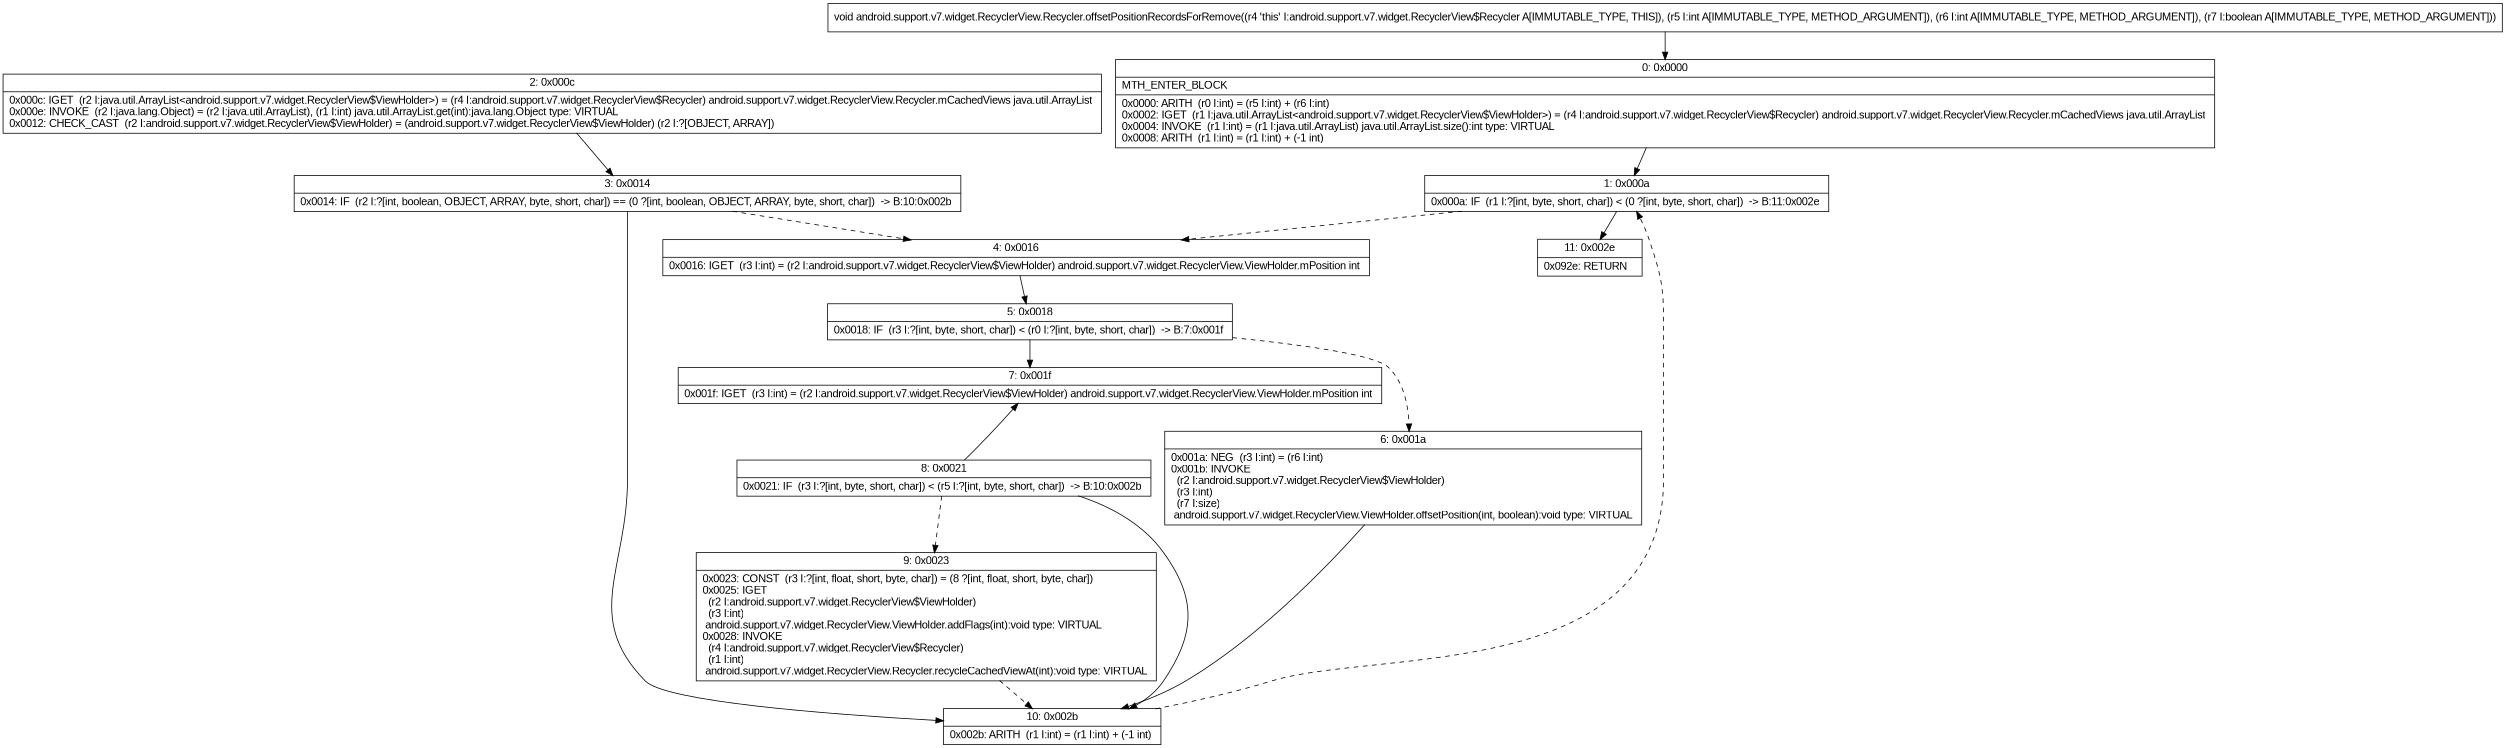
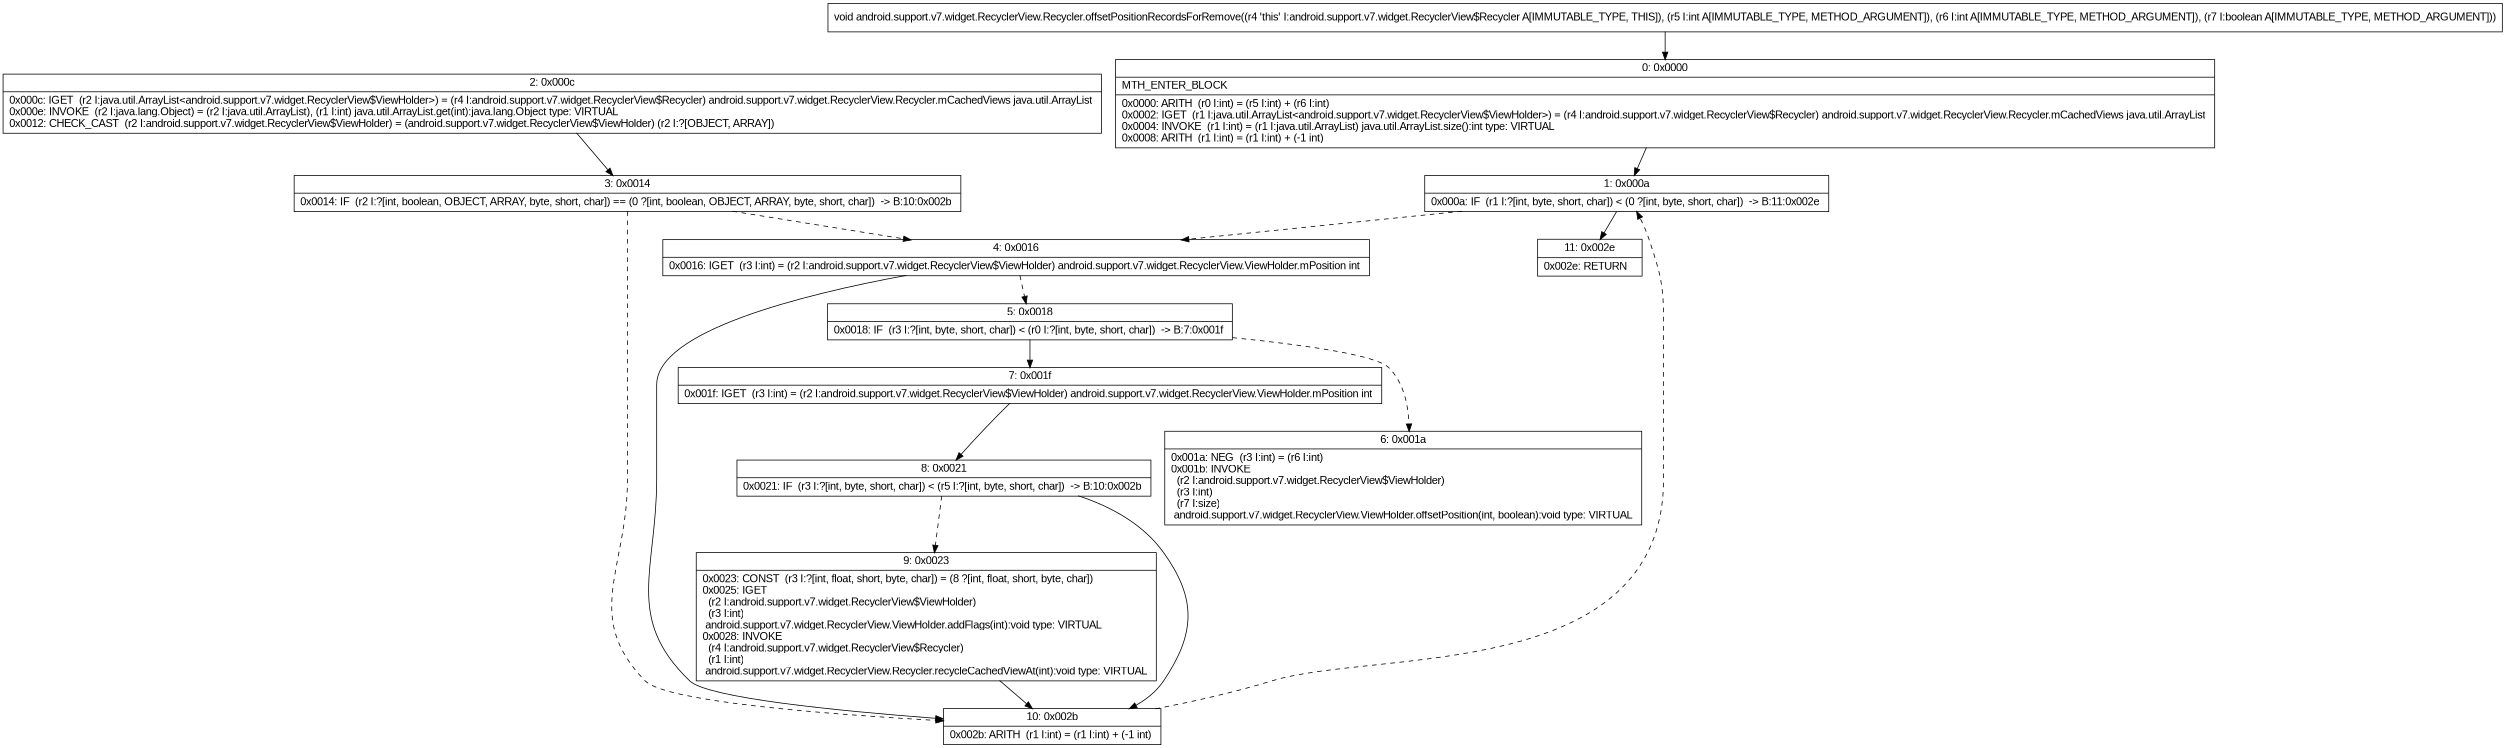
node "11: 0x002e": text "0x092e: RETURN" -> "0x002e: RETURN"
edge "4: 0x0016" -> "5: 0x0018": style solid -> dashed
edge "8: 0x0021" -> "7: 0x001f": reversed
edge "3: 0x0014" -> "10: 0x002b": style solid -> dashed
edge "6: 0x001a" -> "10: 0x002b": now "4: 0x0016" -> "10: 0x002b"
edge "9: 0x0023" -> "10: 0x002b": style dashed -> solid
